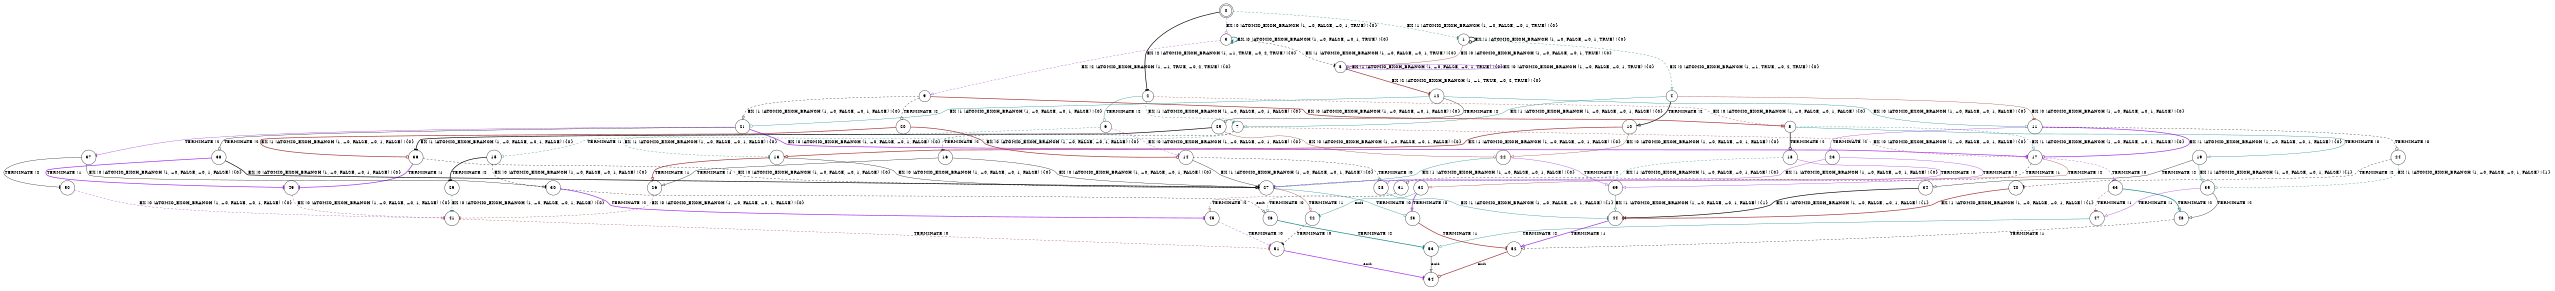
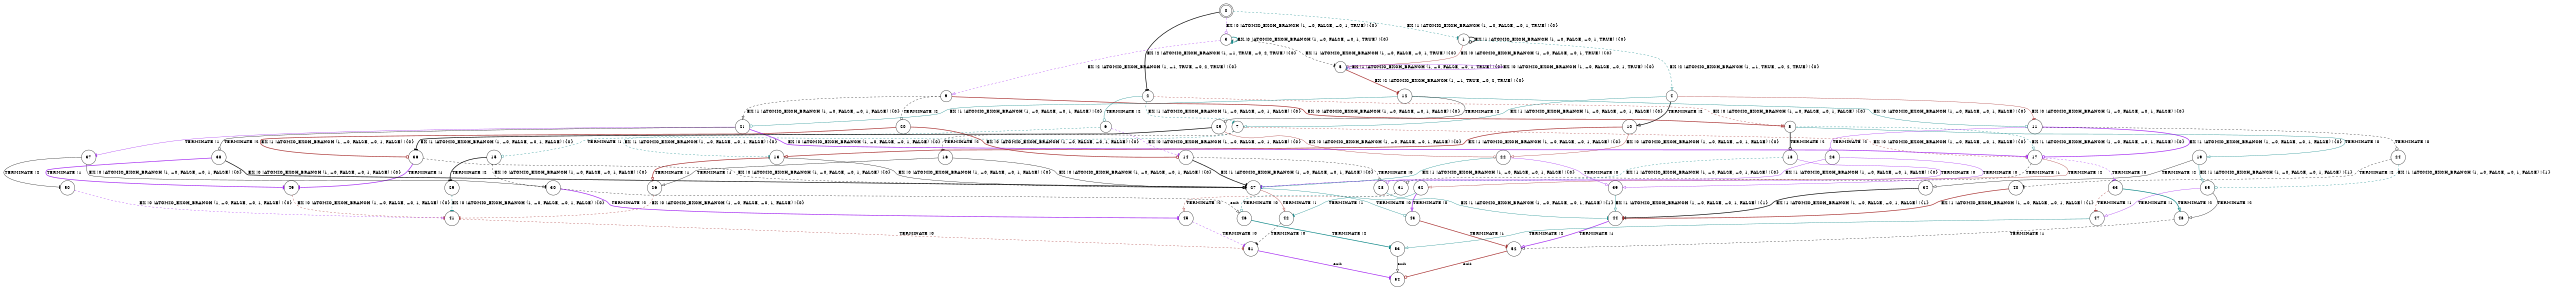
edge "21" -> "37": label "TERMINATE !2" -> "TERMINATE !1"
edge "14" -> "27": style solid -> bold
edge "32" -> "42": label "exit" -> "TERMINATE !1"
